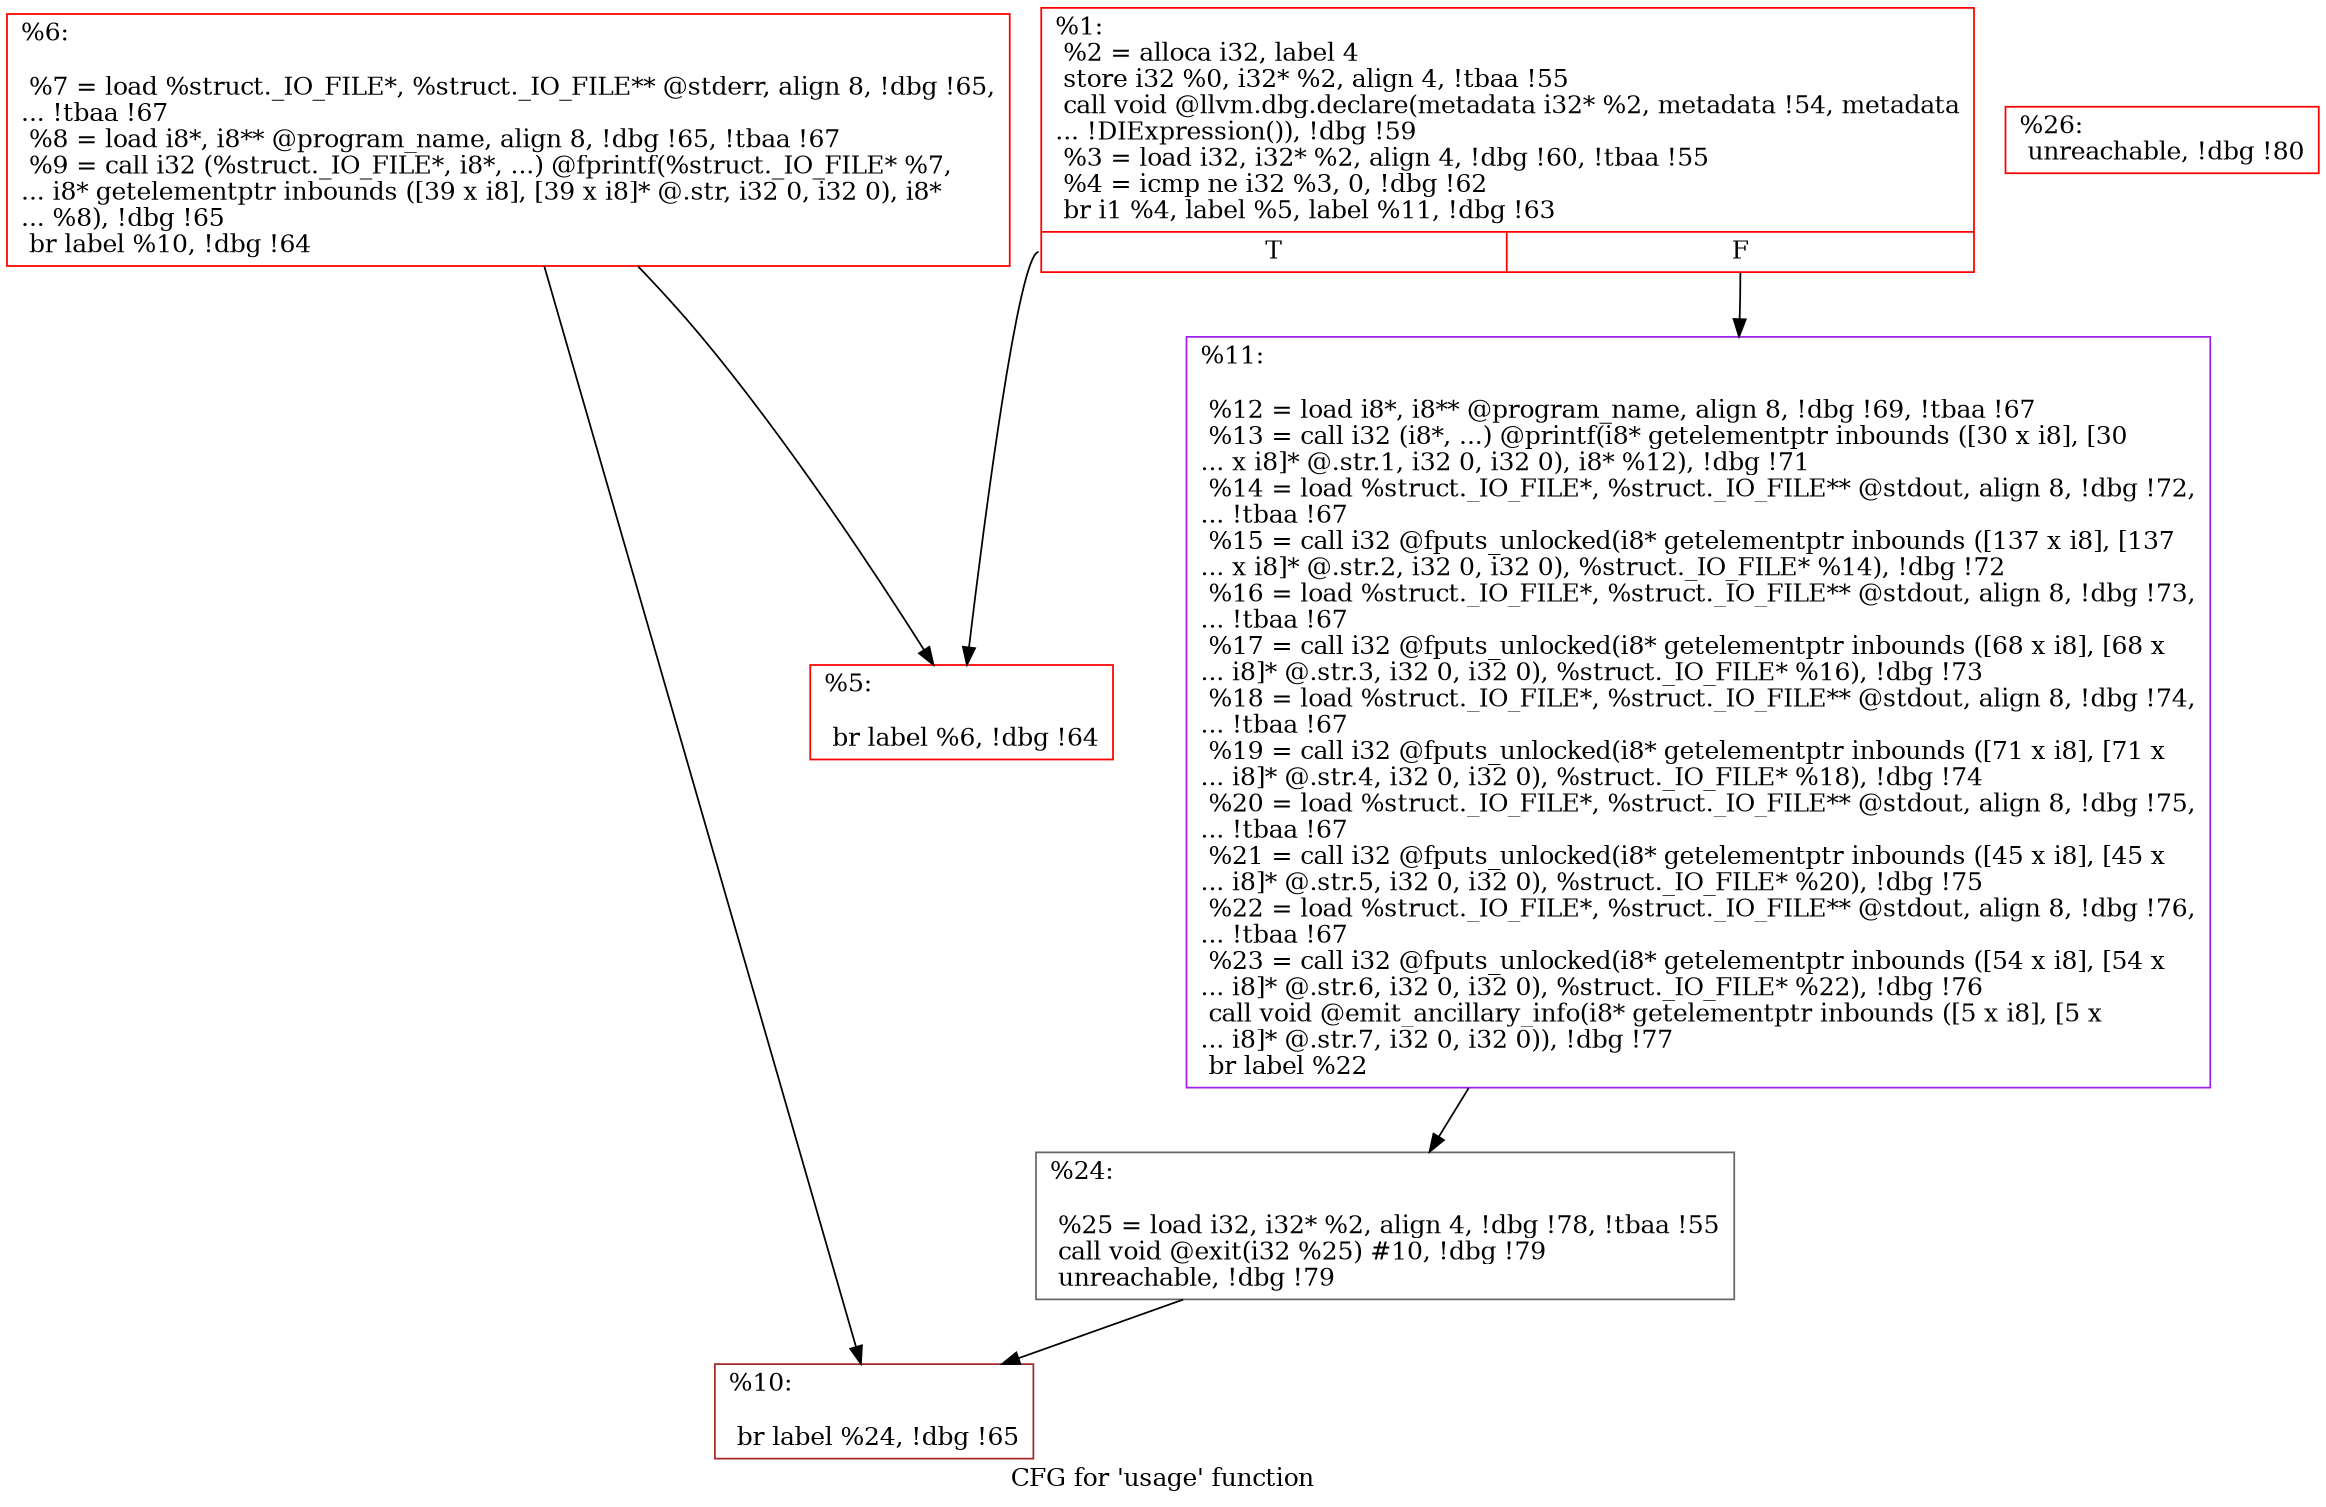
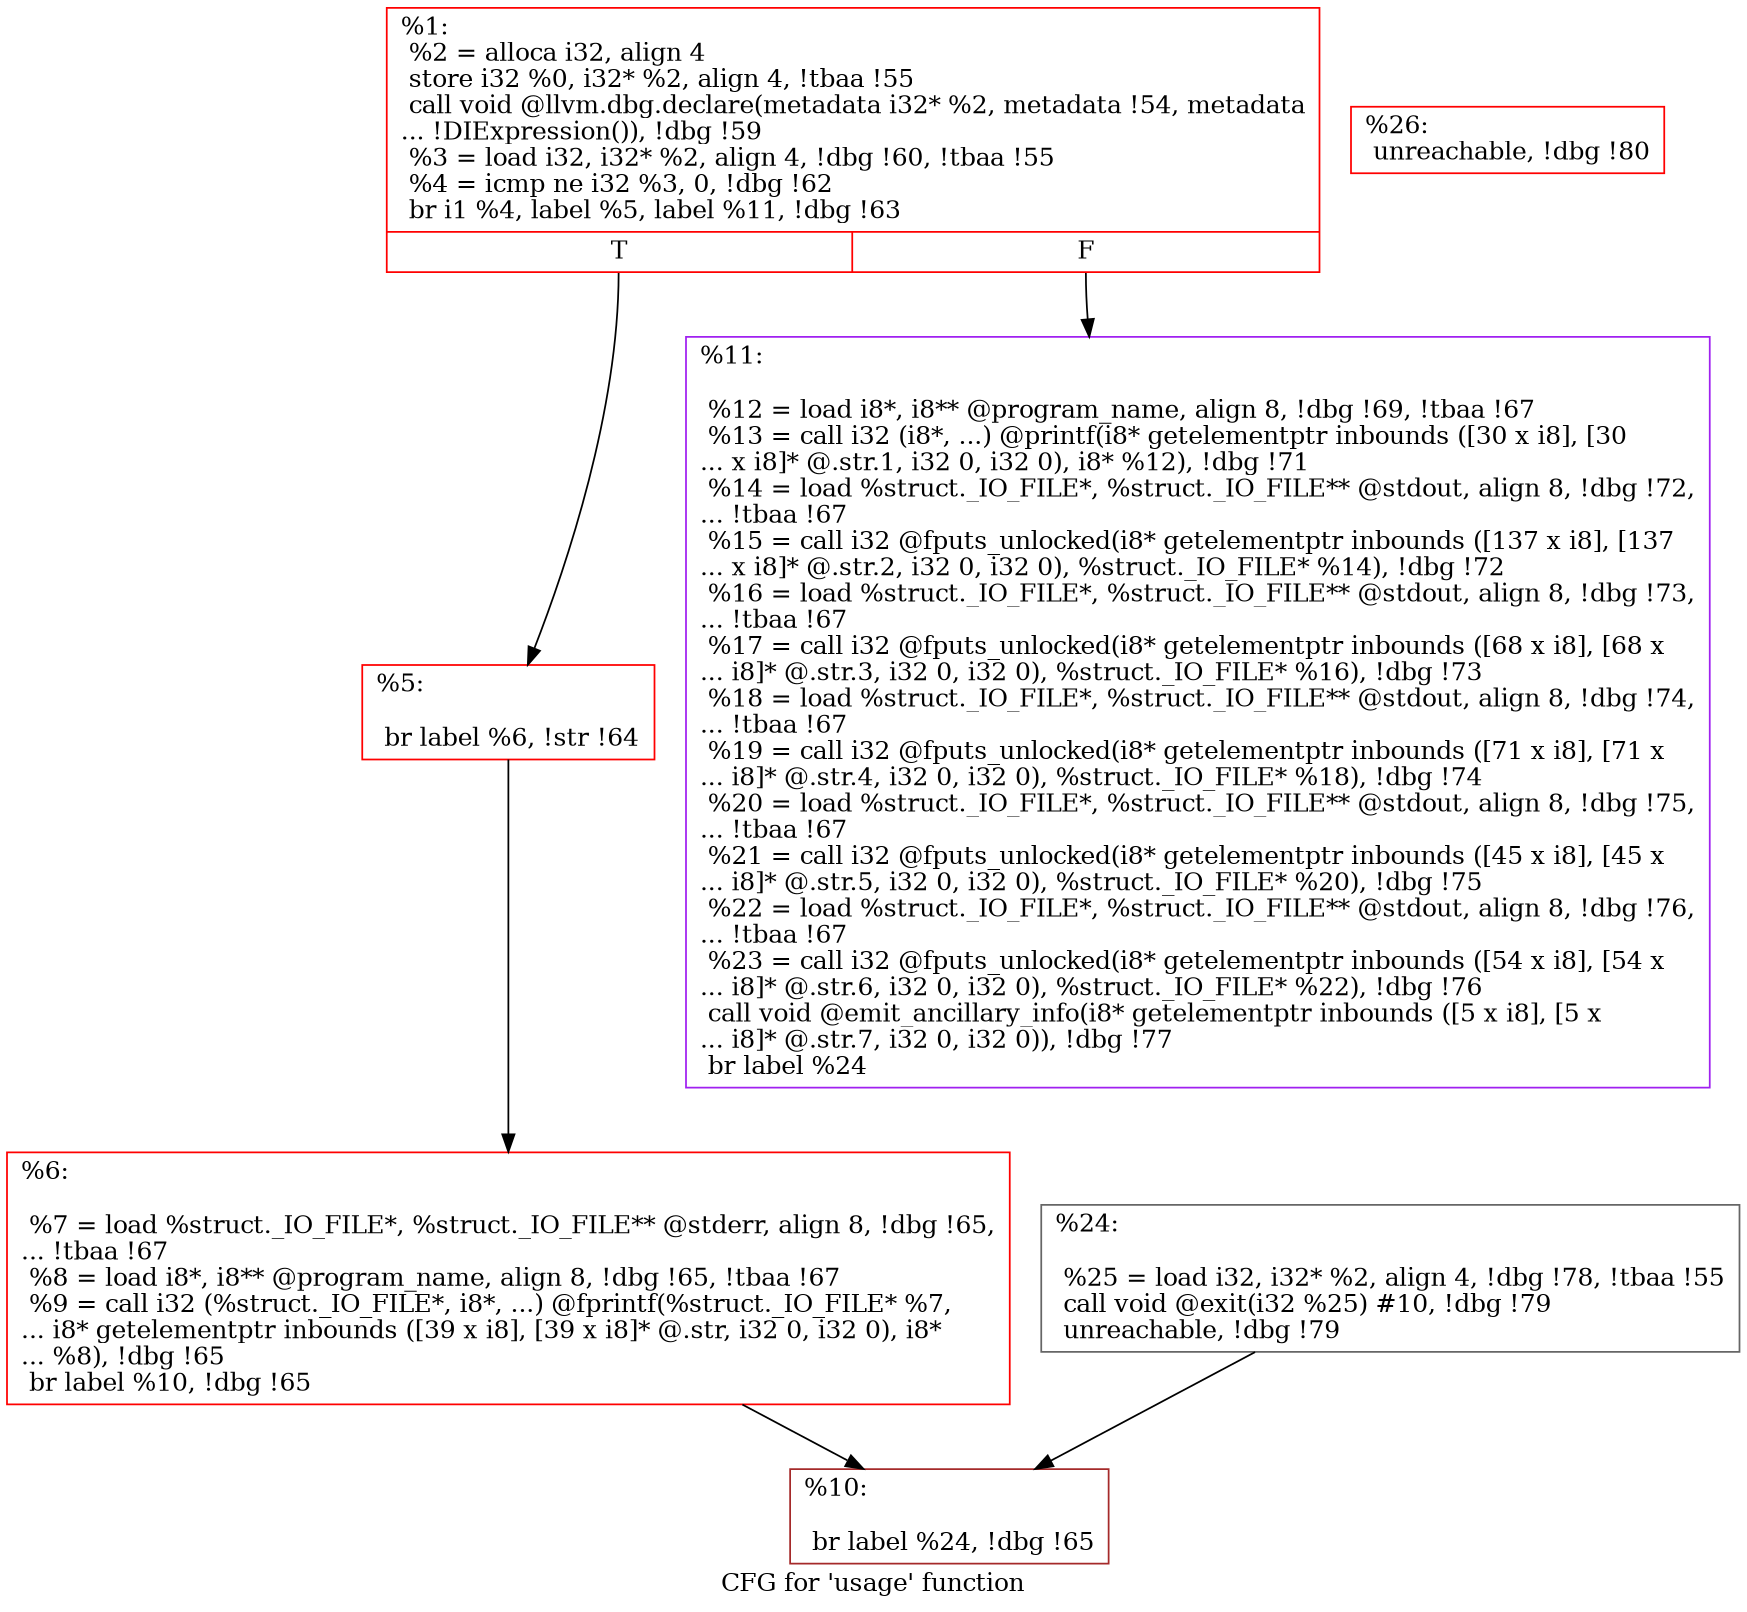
node "%1:": text "%2 = alloca i32, label 4" -> "%2 = alloca i32, align 4"
node "%6:": text "br label %10, !dbg !64" -> "br label %10, !dbg !65"
edge "%6:" -> "%5:": reversed
node "%5:": text "br label %6, !dbg !64" -> "br label %6, !str !64"
node "%11:": text "br label %22" -> "br label %24"
edge "%11:" -> "%24:": removed
